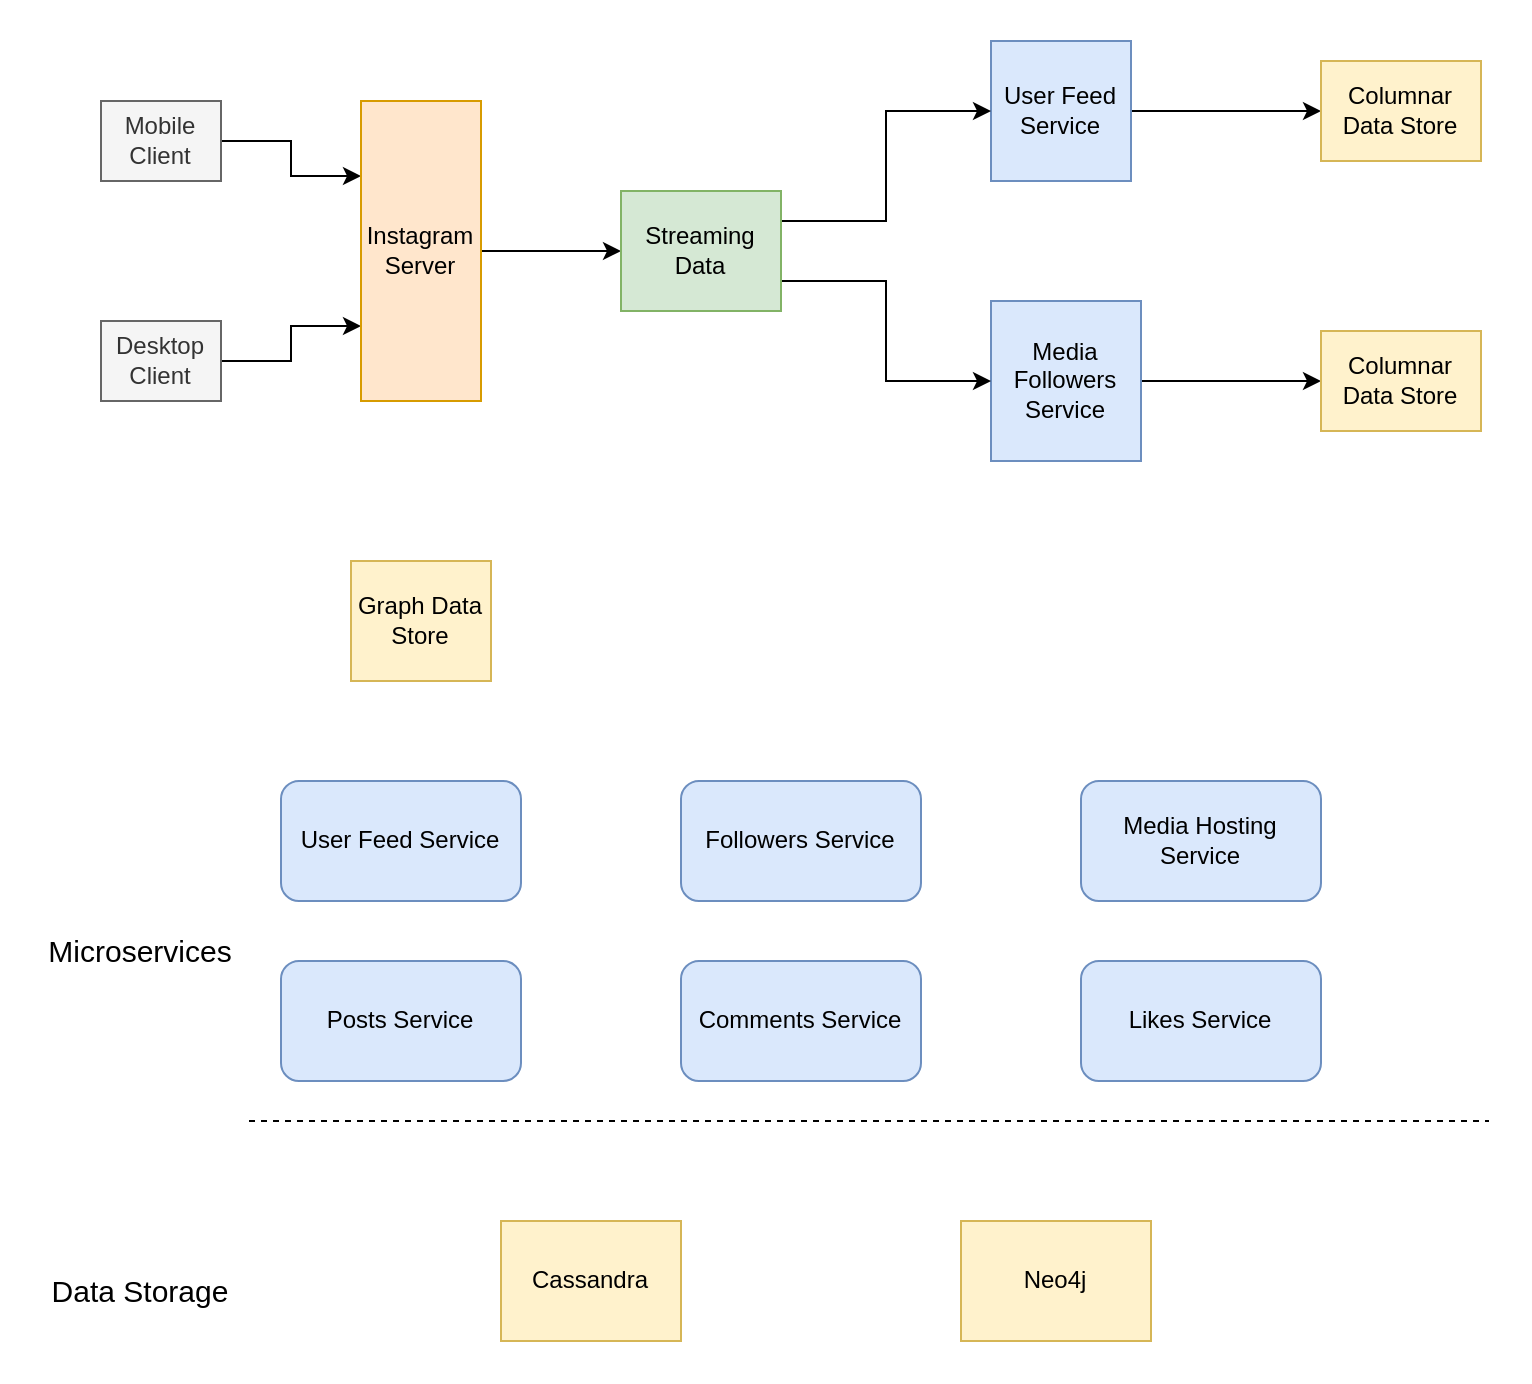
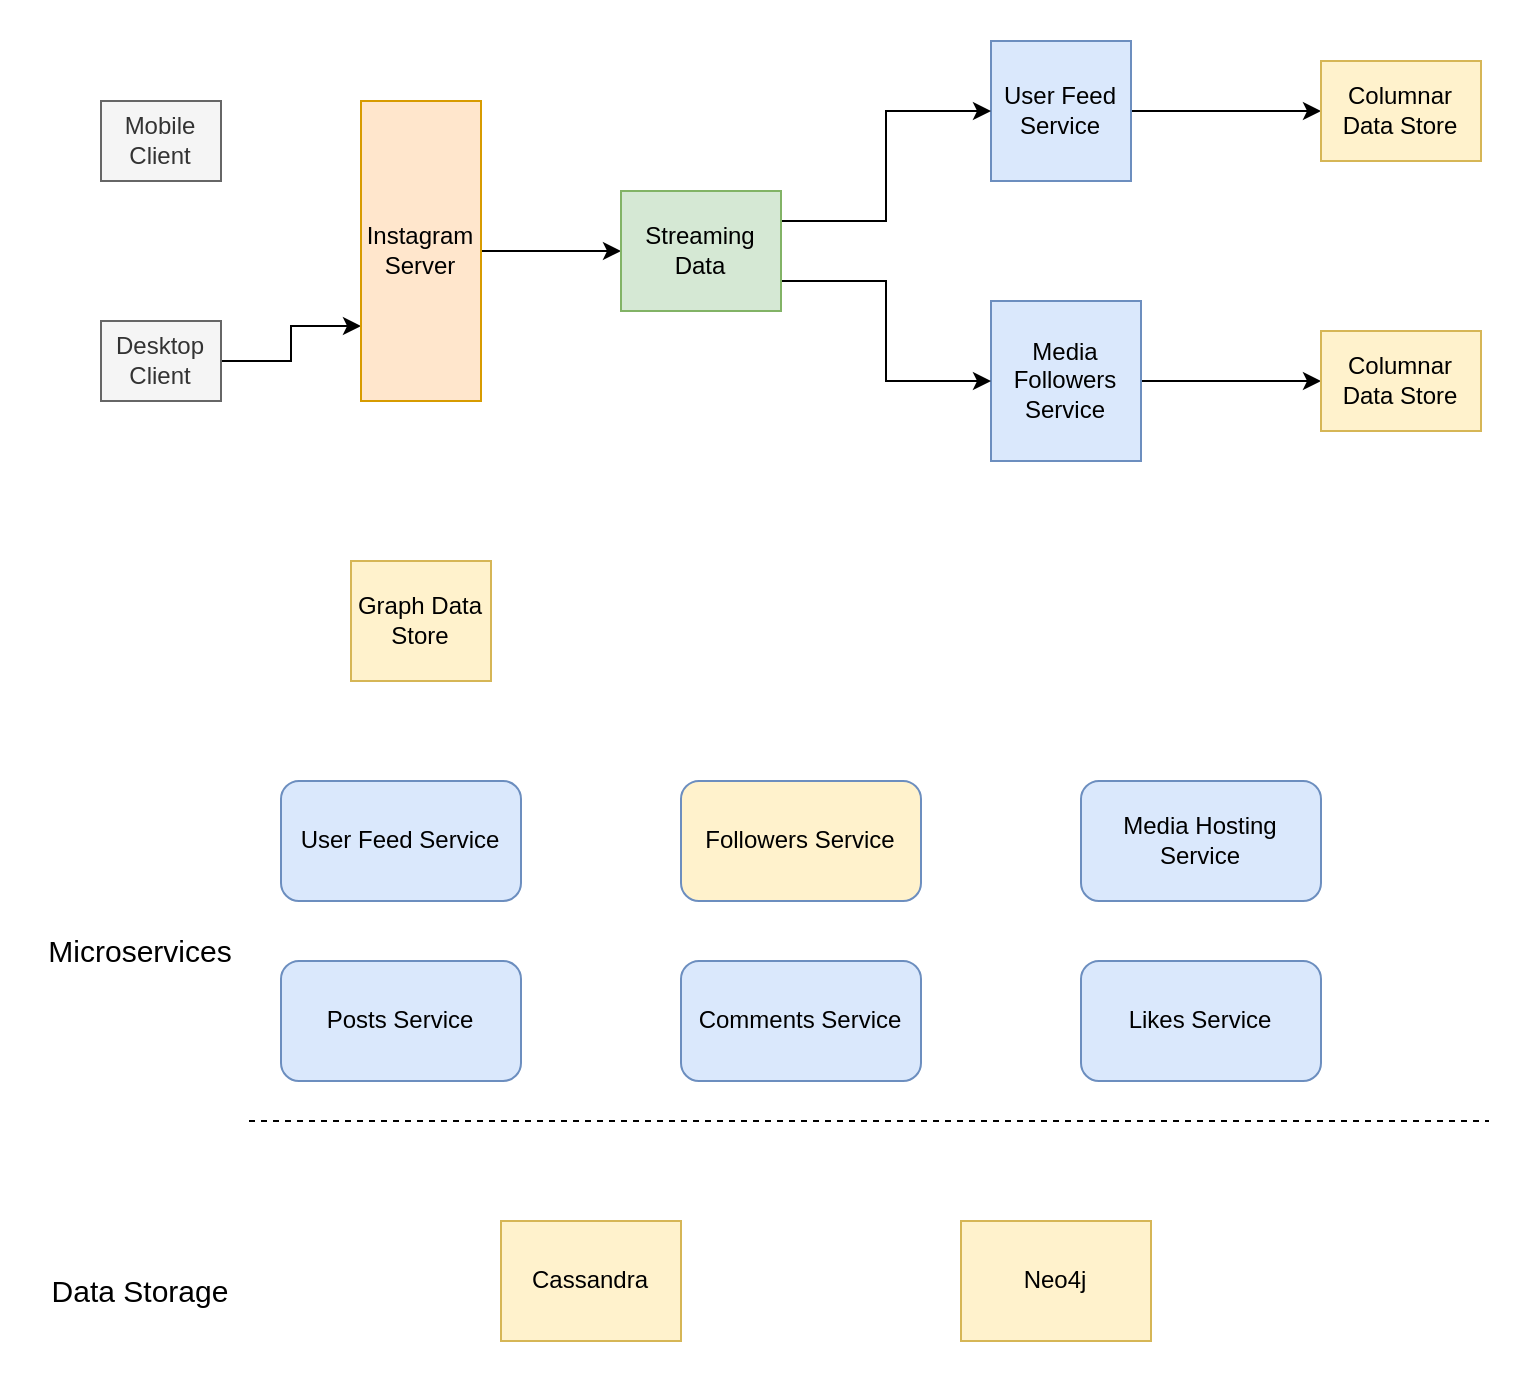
edge "Mobile Client" -> "Instagram Server": removed
node "Followers Service": fillcolor #dae8fc -> #fff2cc
